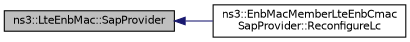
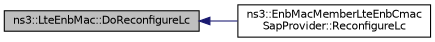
node "ns3::LteEnbMac::SapProvider": label "ns3::LteEnbMac::SapProvider" -> "ns3::LteEnbMac::DoReconfigureLc"
